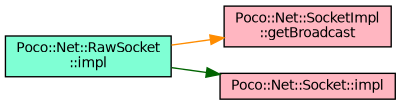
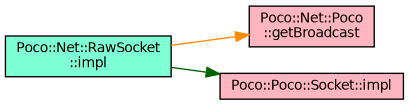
node "Poco::Net::SocketImpl ::getBroadcast": label "Poco::Net::SocketImpl ::getBroadcast" -> "Poco::Net::Poco ::getBroadcast"
node "Poco::Net::Socket::impl": label "Poco::Net::Socket::impl" -> "Poco::Poco::Socket::impl"
